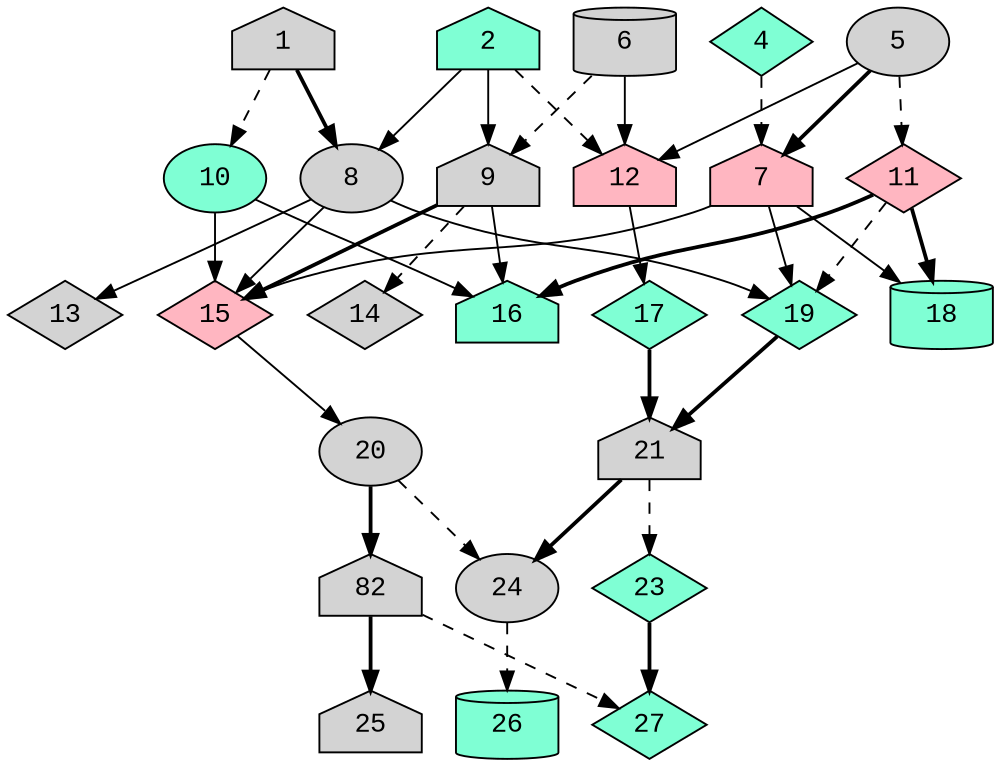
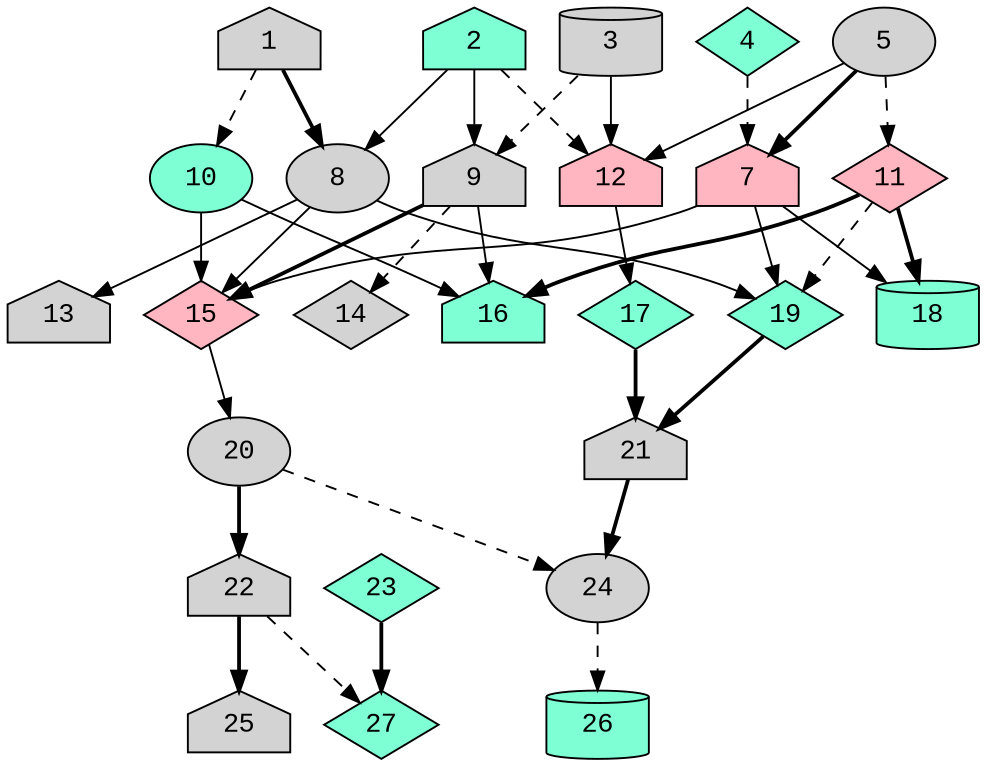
node "6": label "6" -> "3"
node "13": shape diamond -> house
edge "21" -> "23": removed
node "82": label "82" -> "22"
